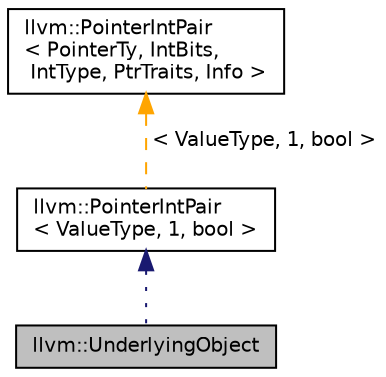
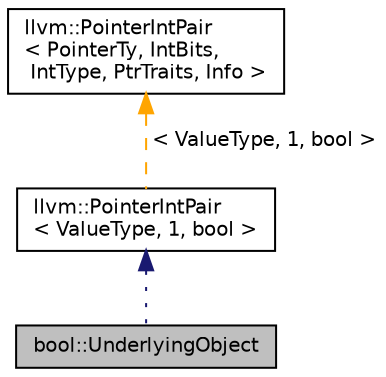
node "llvm::UnderlyingObject": label "llvm::UnderlyingObject" -> "bool::UnderlyingObject"
